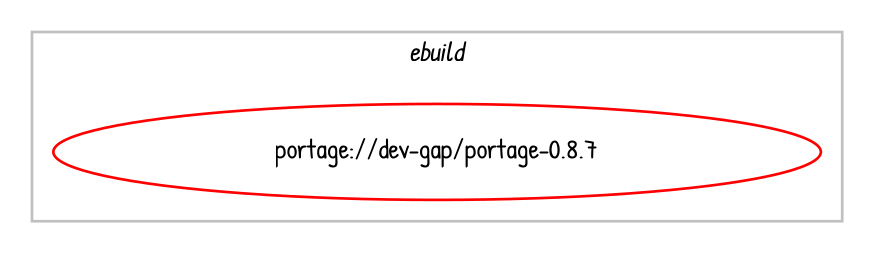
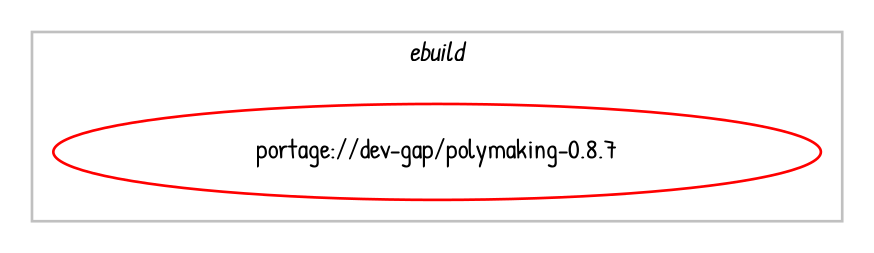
node "portage://dev-gap/portage-0.8.7": label "portage://dev-gap/portage-0.8.7" -> "portage://dev-gap/polymaking-0.8.7"
